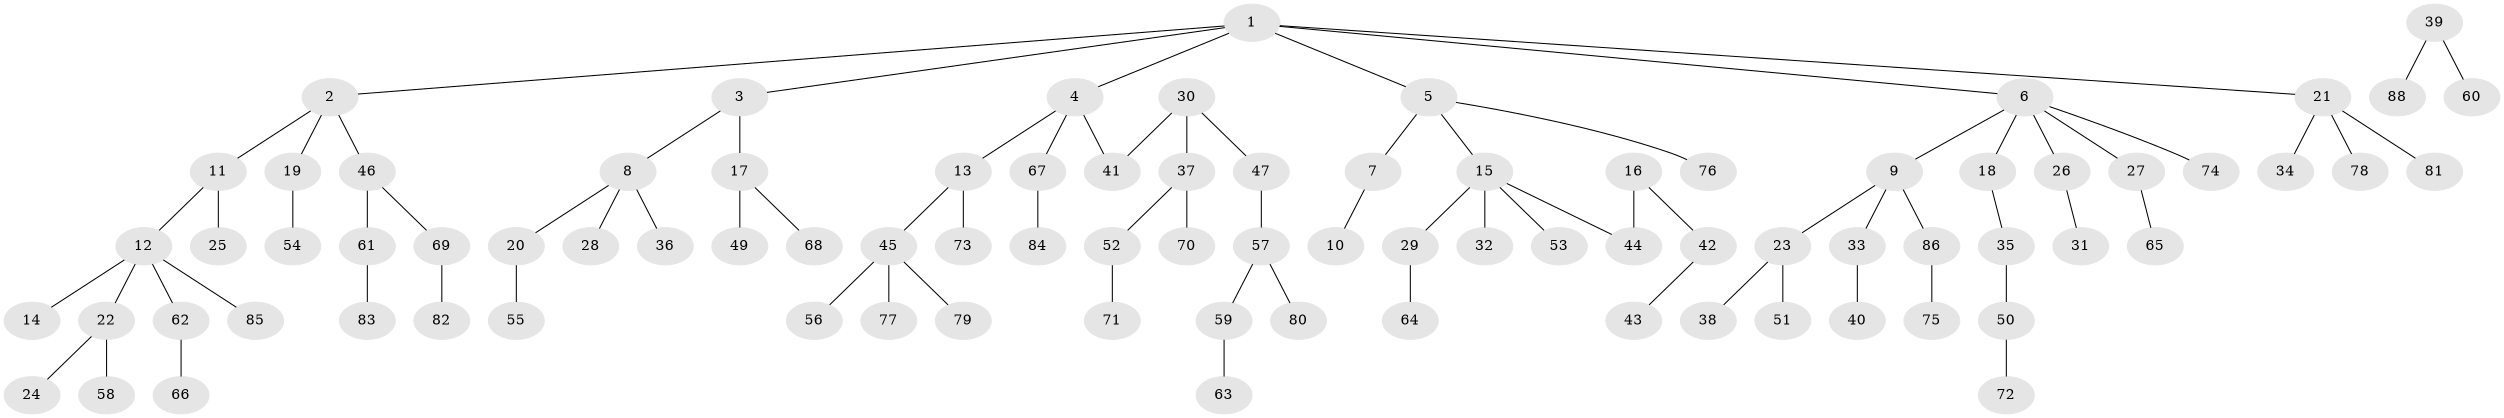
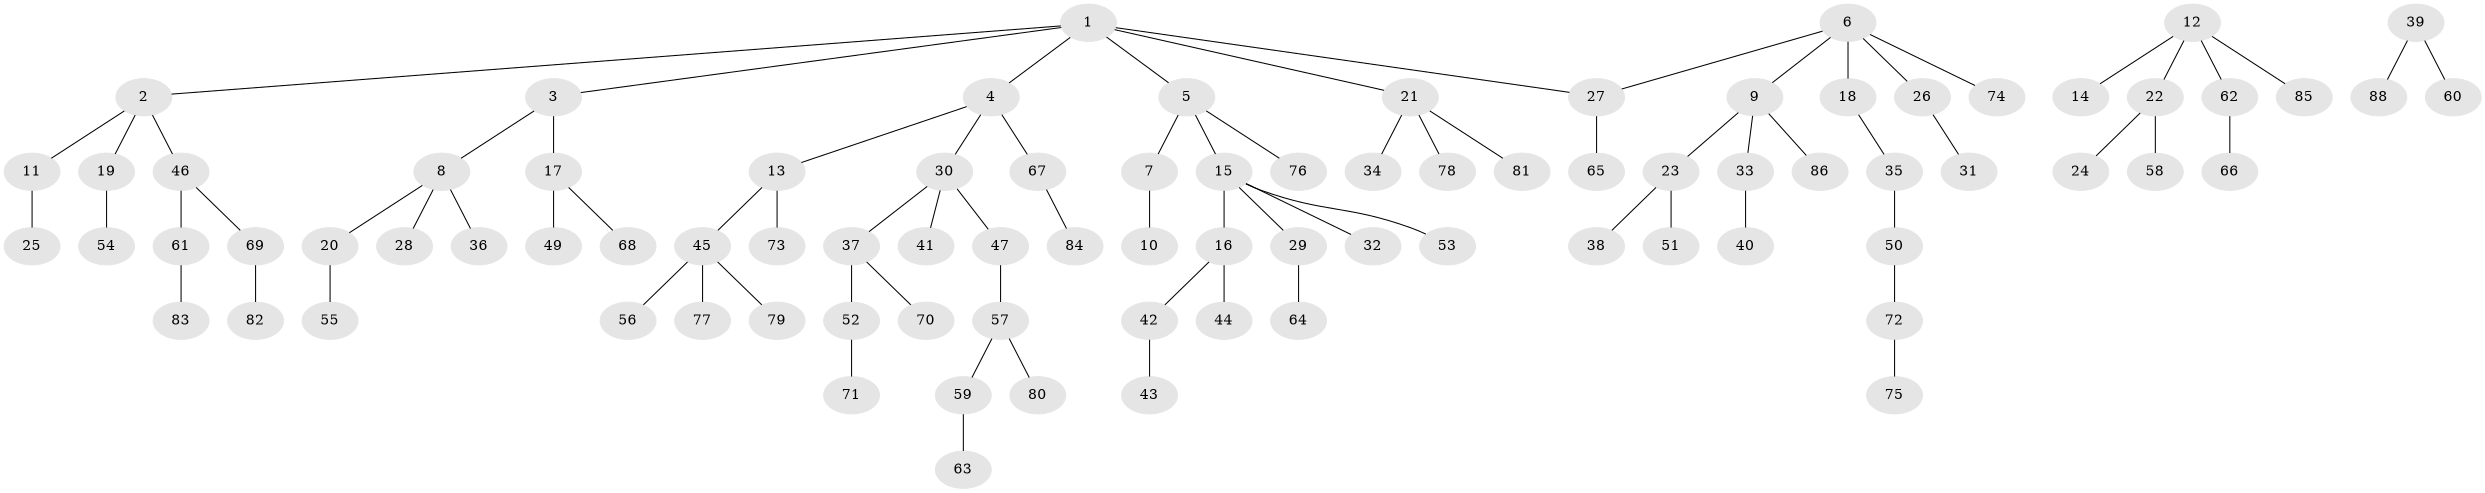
edge "1" -- "6": now "1" -- "27"
edge "4" -- "41": now "4" -- "30"
edge "11" -- "12": removed
edge "15" -- "44": now "15" -- "16"
edge "86" -- "75": now "72" -- "75"
